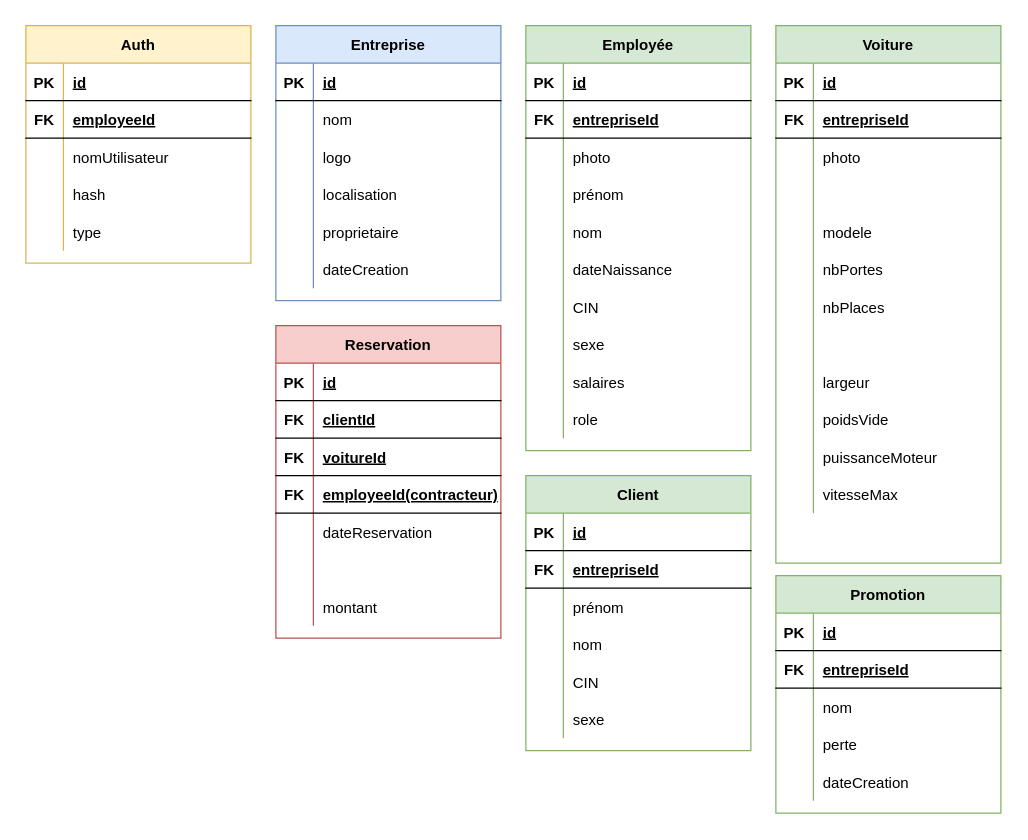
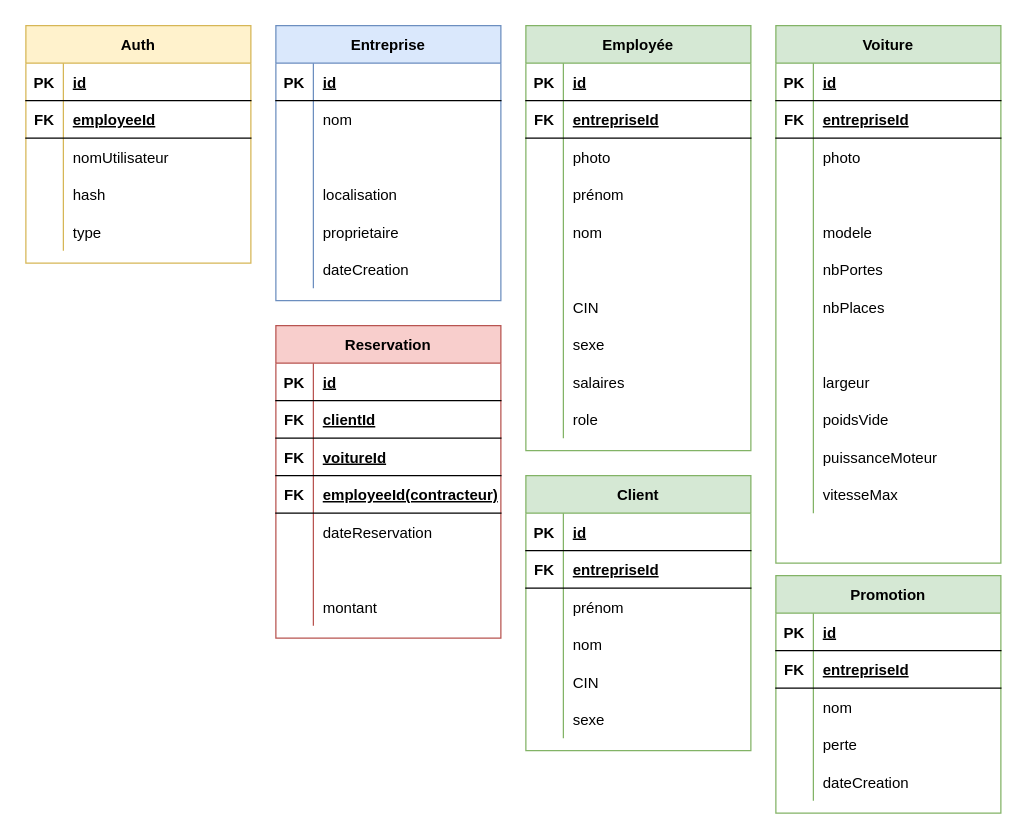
node "logo": removed
node "dateNaissance": removed
